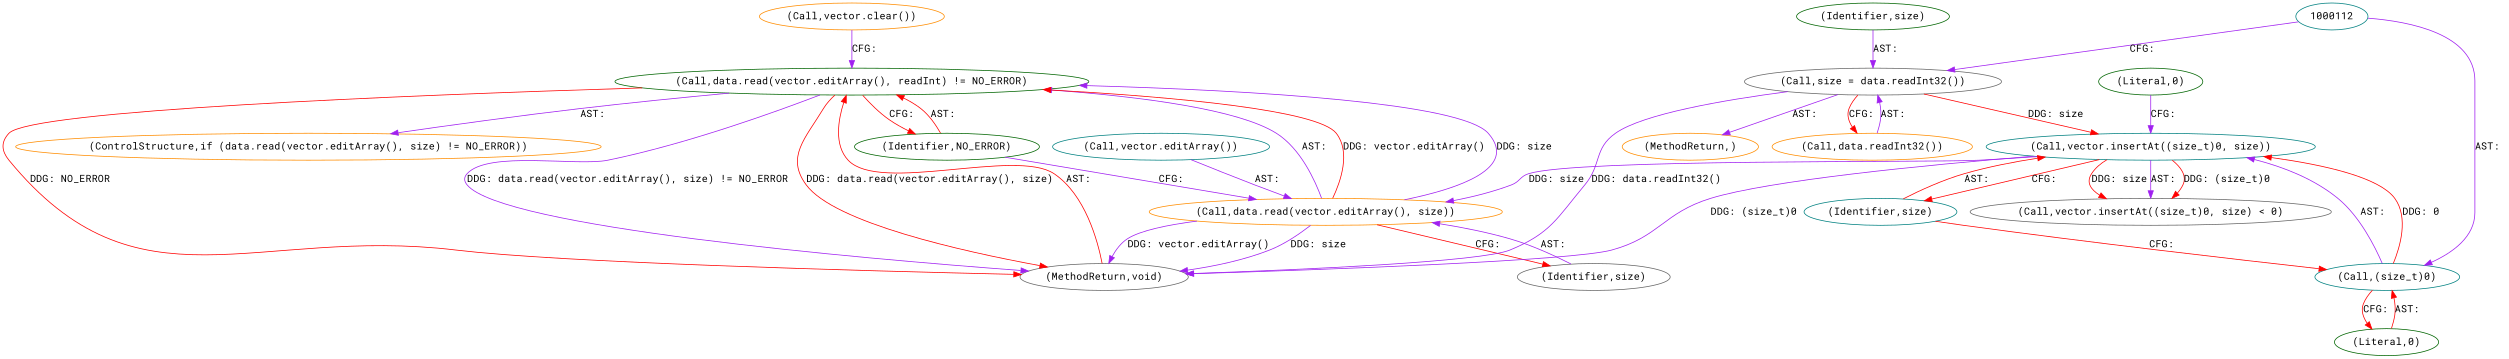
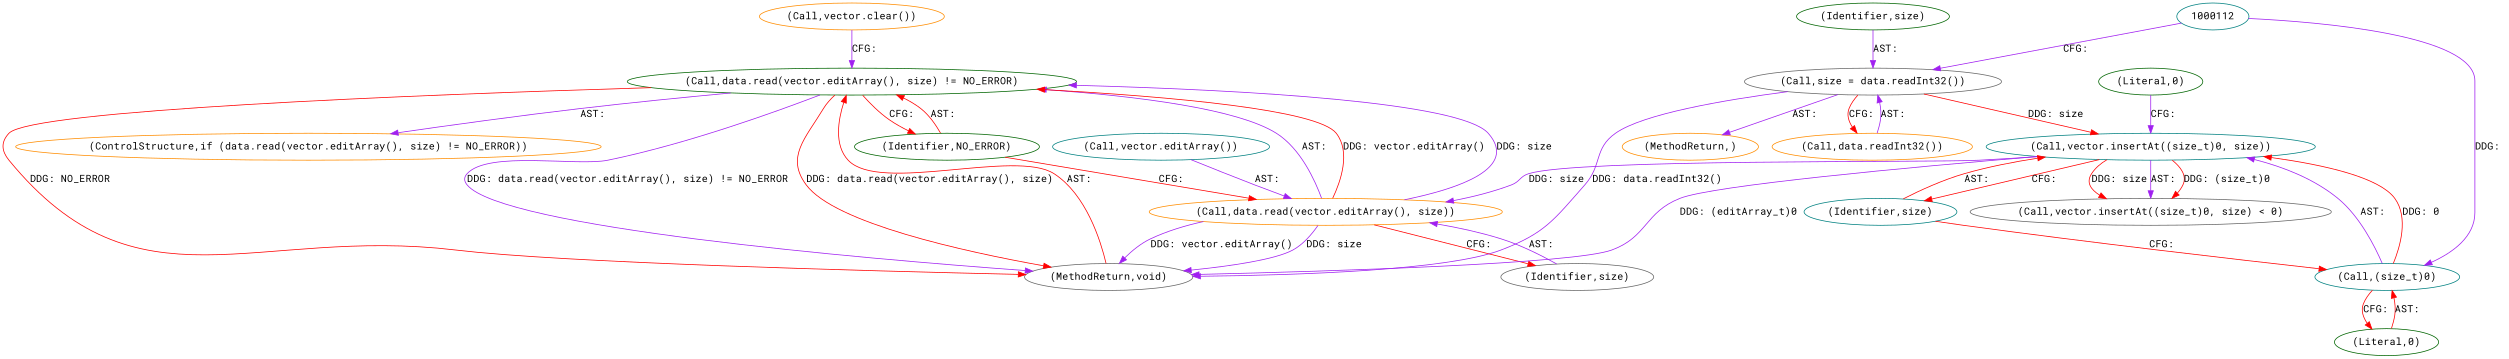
node "(Call,data.read(vector.editArray(), readInt) != NO_ERROR)": label "(Call,data.read(vector.editArray(), readInt) != NO_ERROR)" -> "(Call,data.read(vector.editArray(), size) != NO_ERROR)"
edge "1000112" -> "(Call,(size_t)0)": label "AST: " -> "DDG: "
edge "(Identifier,NO_ERROR)" -> "(Call,data.read(vector.editArray(), size))": color purple -> red
edge "(Call,vector.insertAt((size_t)0, size))" -> "(MethodReturn,void)": label "DDG: (size_t)0" -> "DDG: (editArray_t)0"
